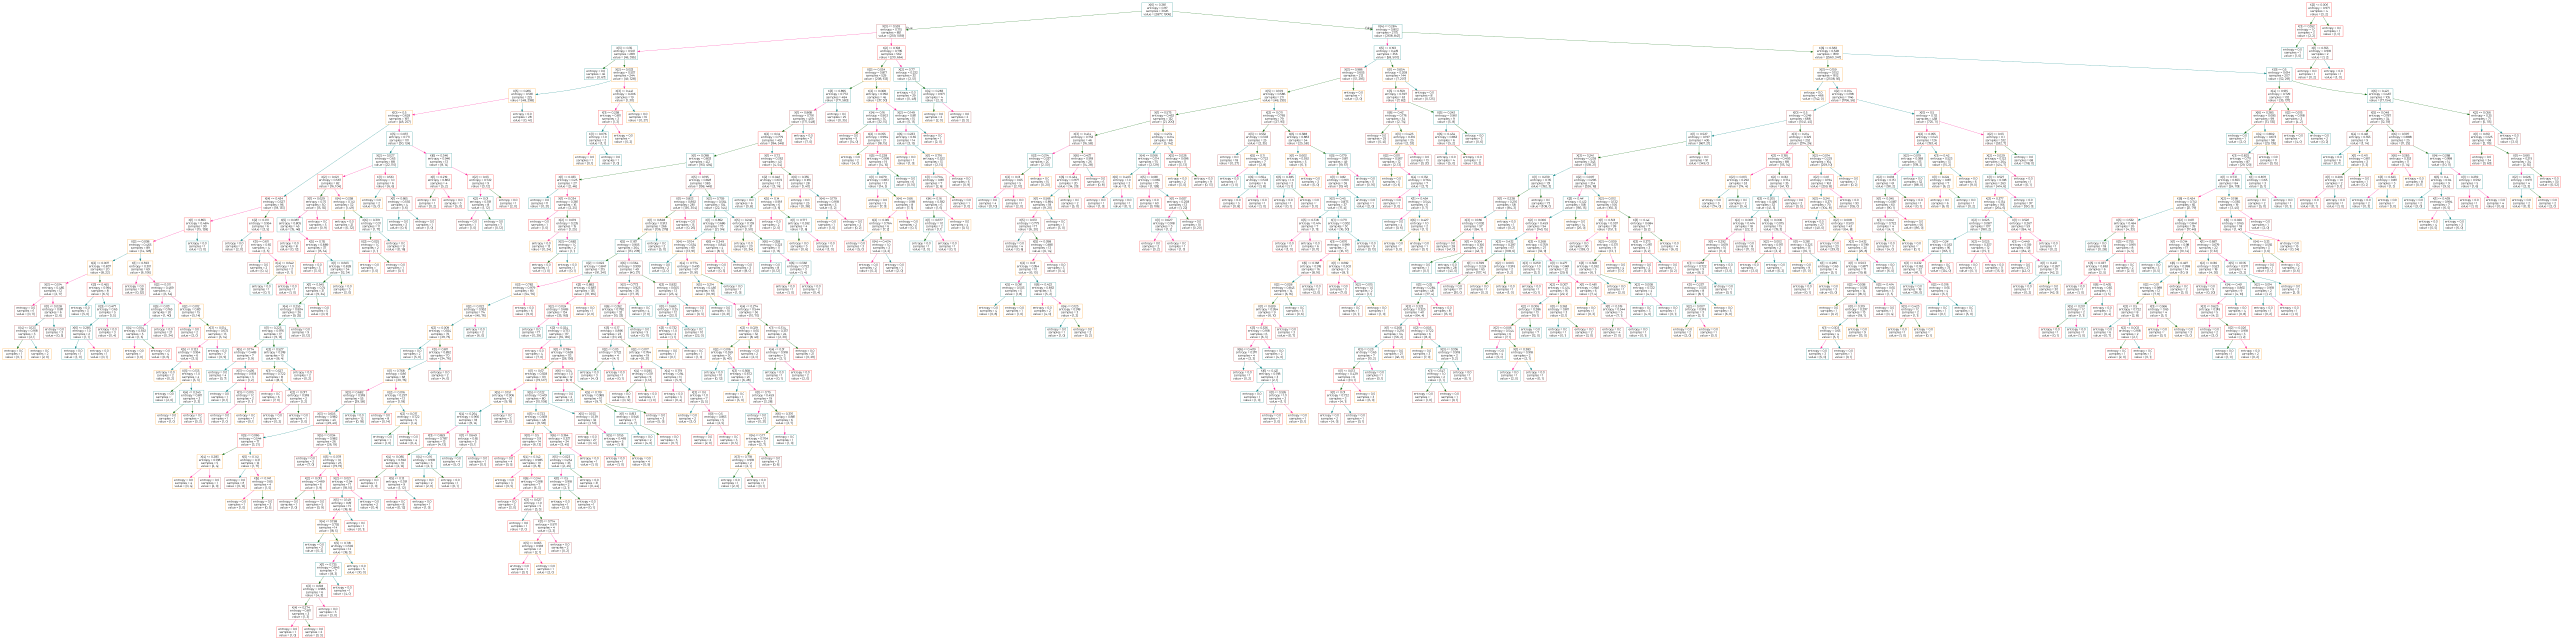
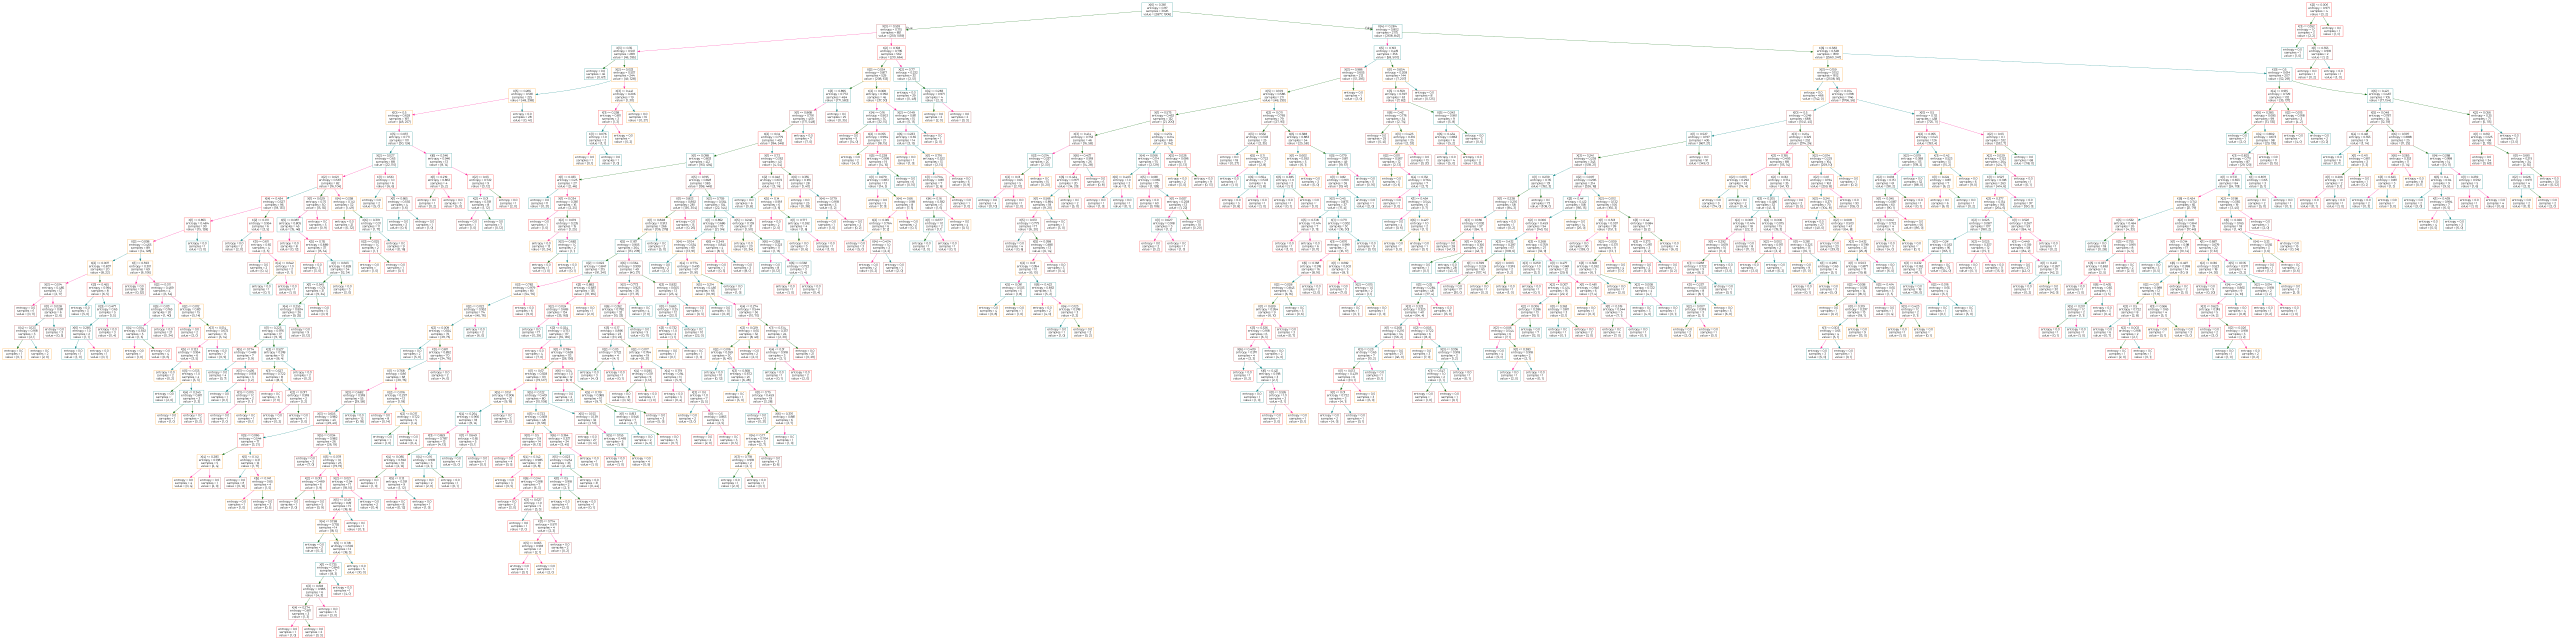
edge "X[0] <= 0.5 entropy = 0.628 samples = 197 value = [48, 257]" -> "X[4] <= 0.434 entropy = 0.527 samples = 96 value = [18, 133]": now "X[2] <= 0.021 entropy = 0.567 samples = 82 value = [16, 104]" -> "X[4] <= 0.434 entropy = 0.527 samples = 96 value = [18, 133]"
